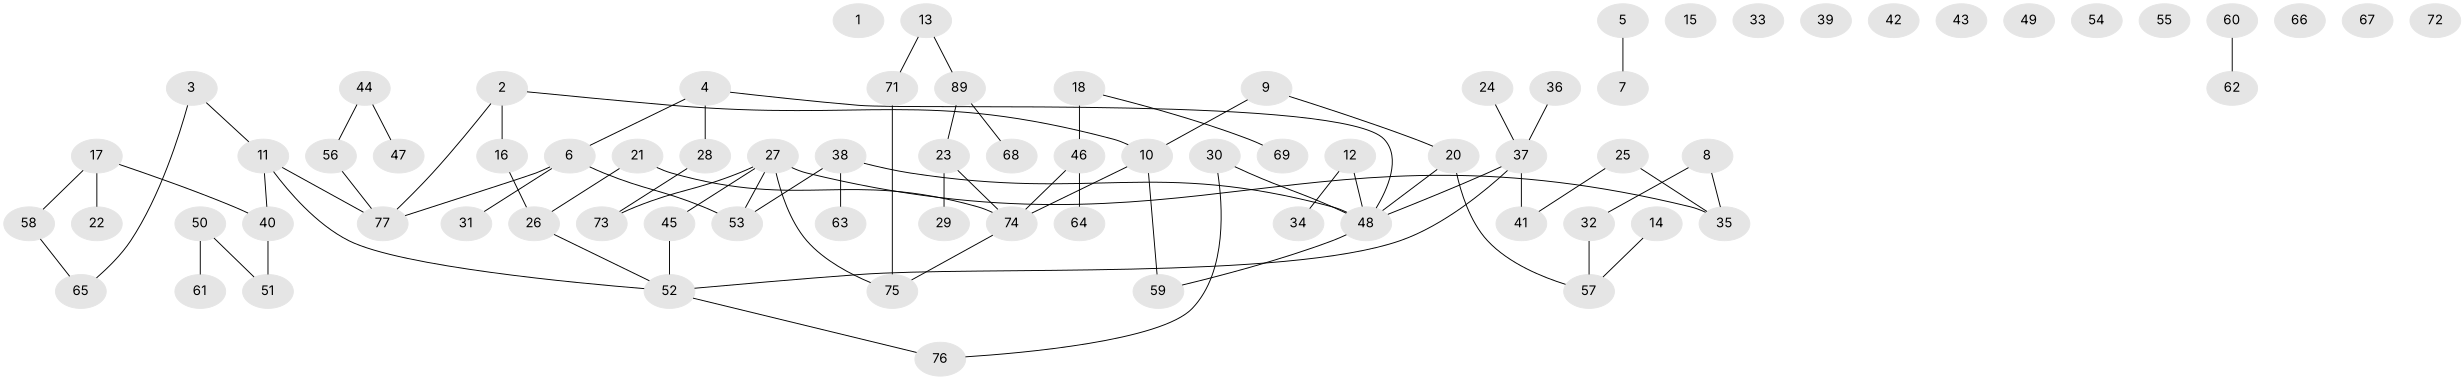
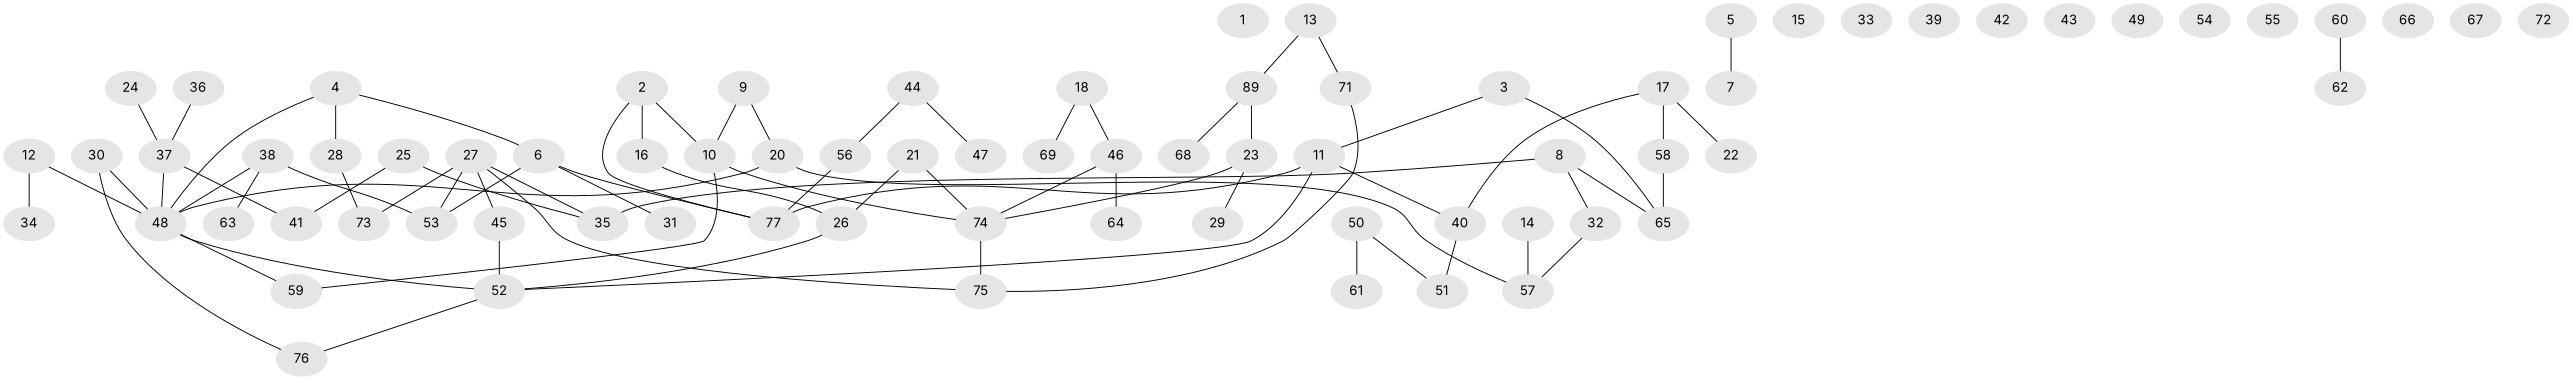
edge "8" -- "65": added
edge "37" -- "52": now "48" -- "52"
